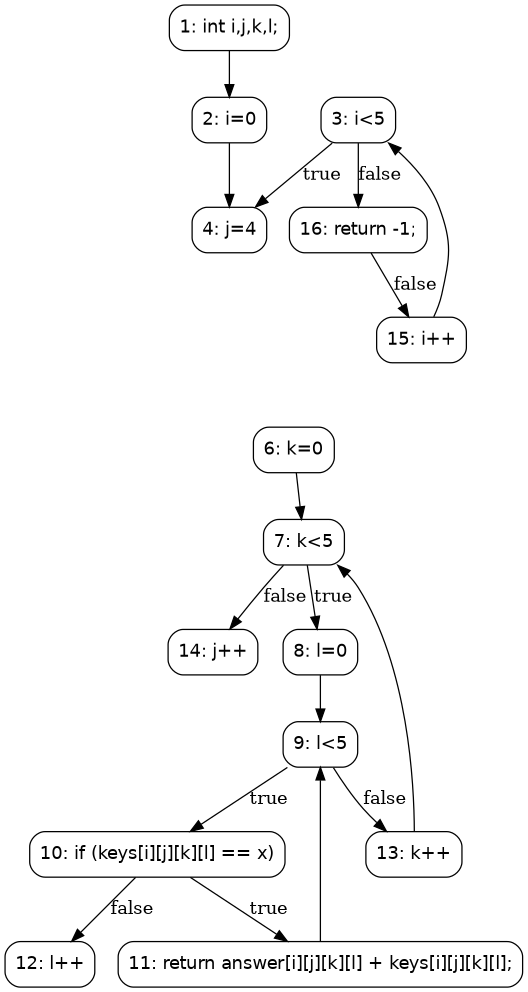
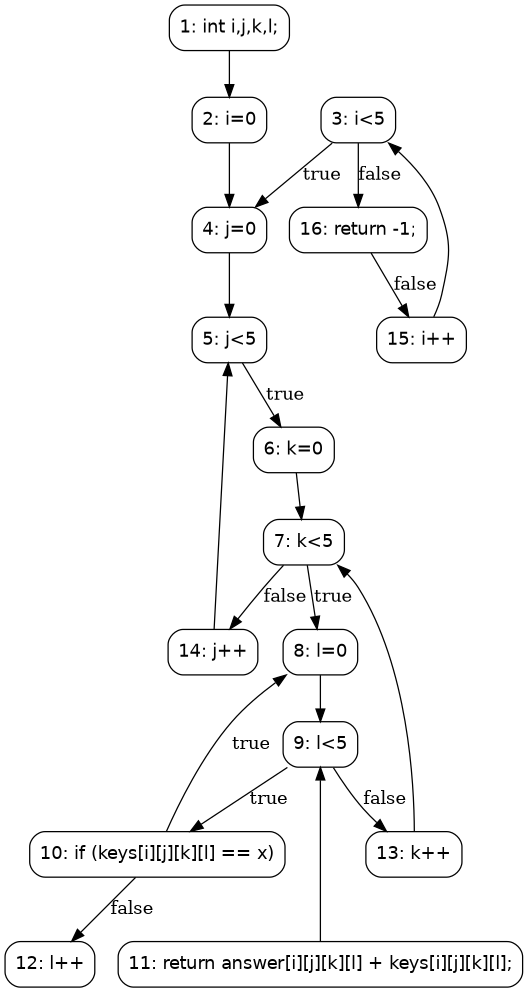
node "4: j=4": label "4: j=4" -> "4: j=0"
node "5: j<5": added
edge "10: if (keys[i][j][k][l] == x)" -> "11: return answer[i][j][k][l] + keys[i][j][k][l];": now "10: if (keys[i][j][k][l] == x)" -> "8: l=0"
